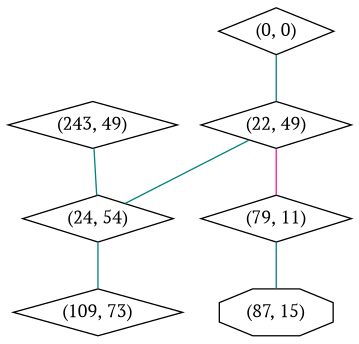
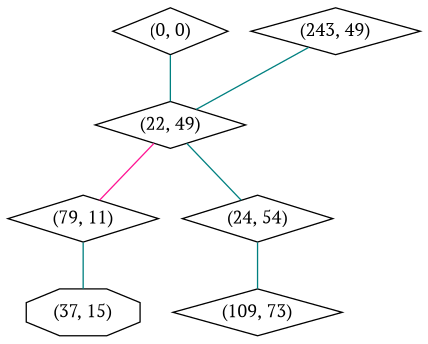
edge "(243, 49)" -- "(24, 54)": now "(243, 49)" -- "(22, 49)"
node "(87, 15)": label "(87, 15)" -> "(37, 15)"
